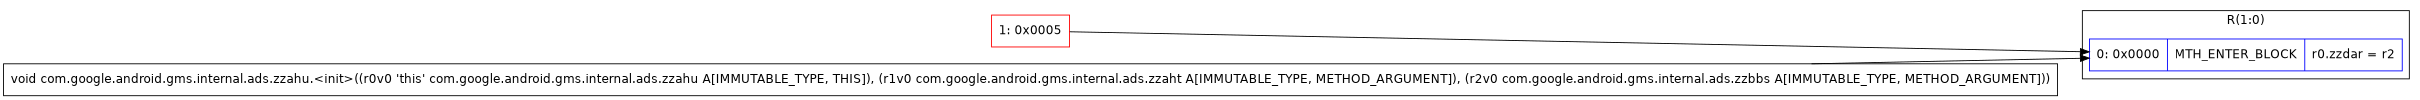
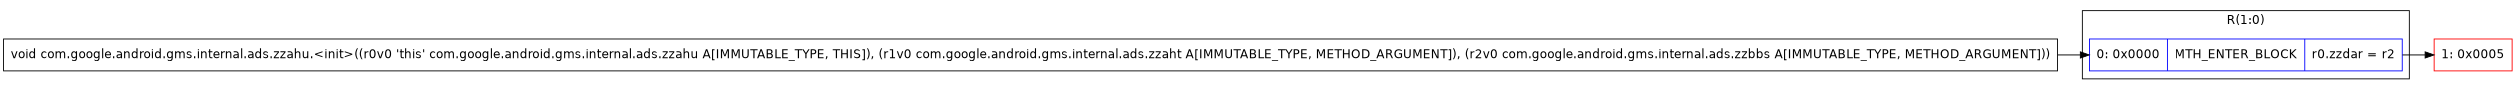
edge "1: 0x0005" -> "0: 0x0000": reversed
